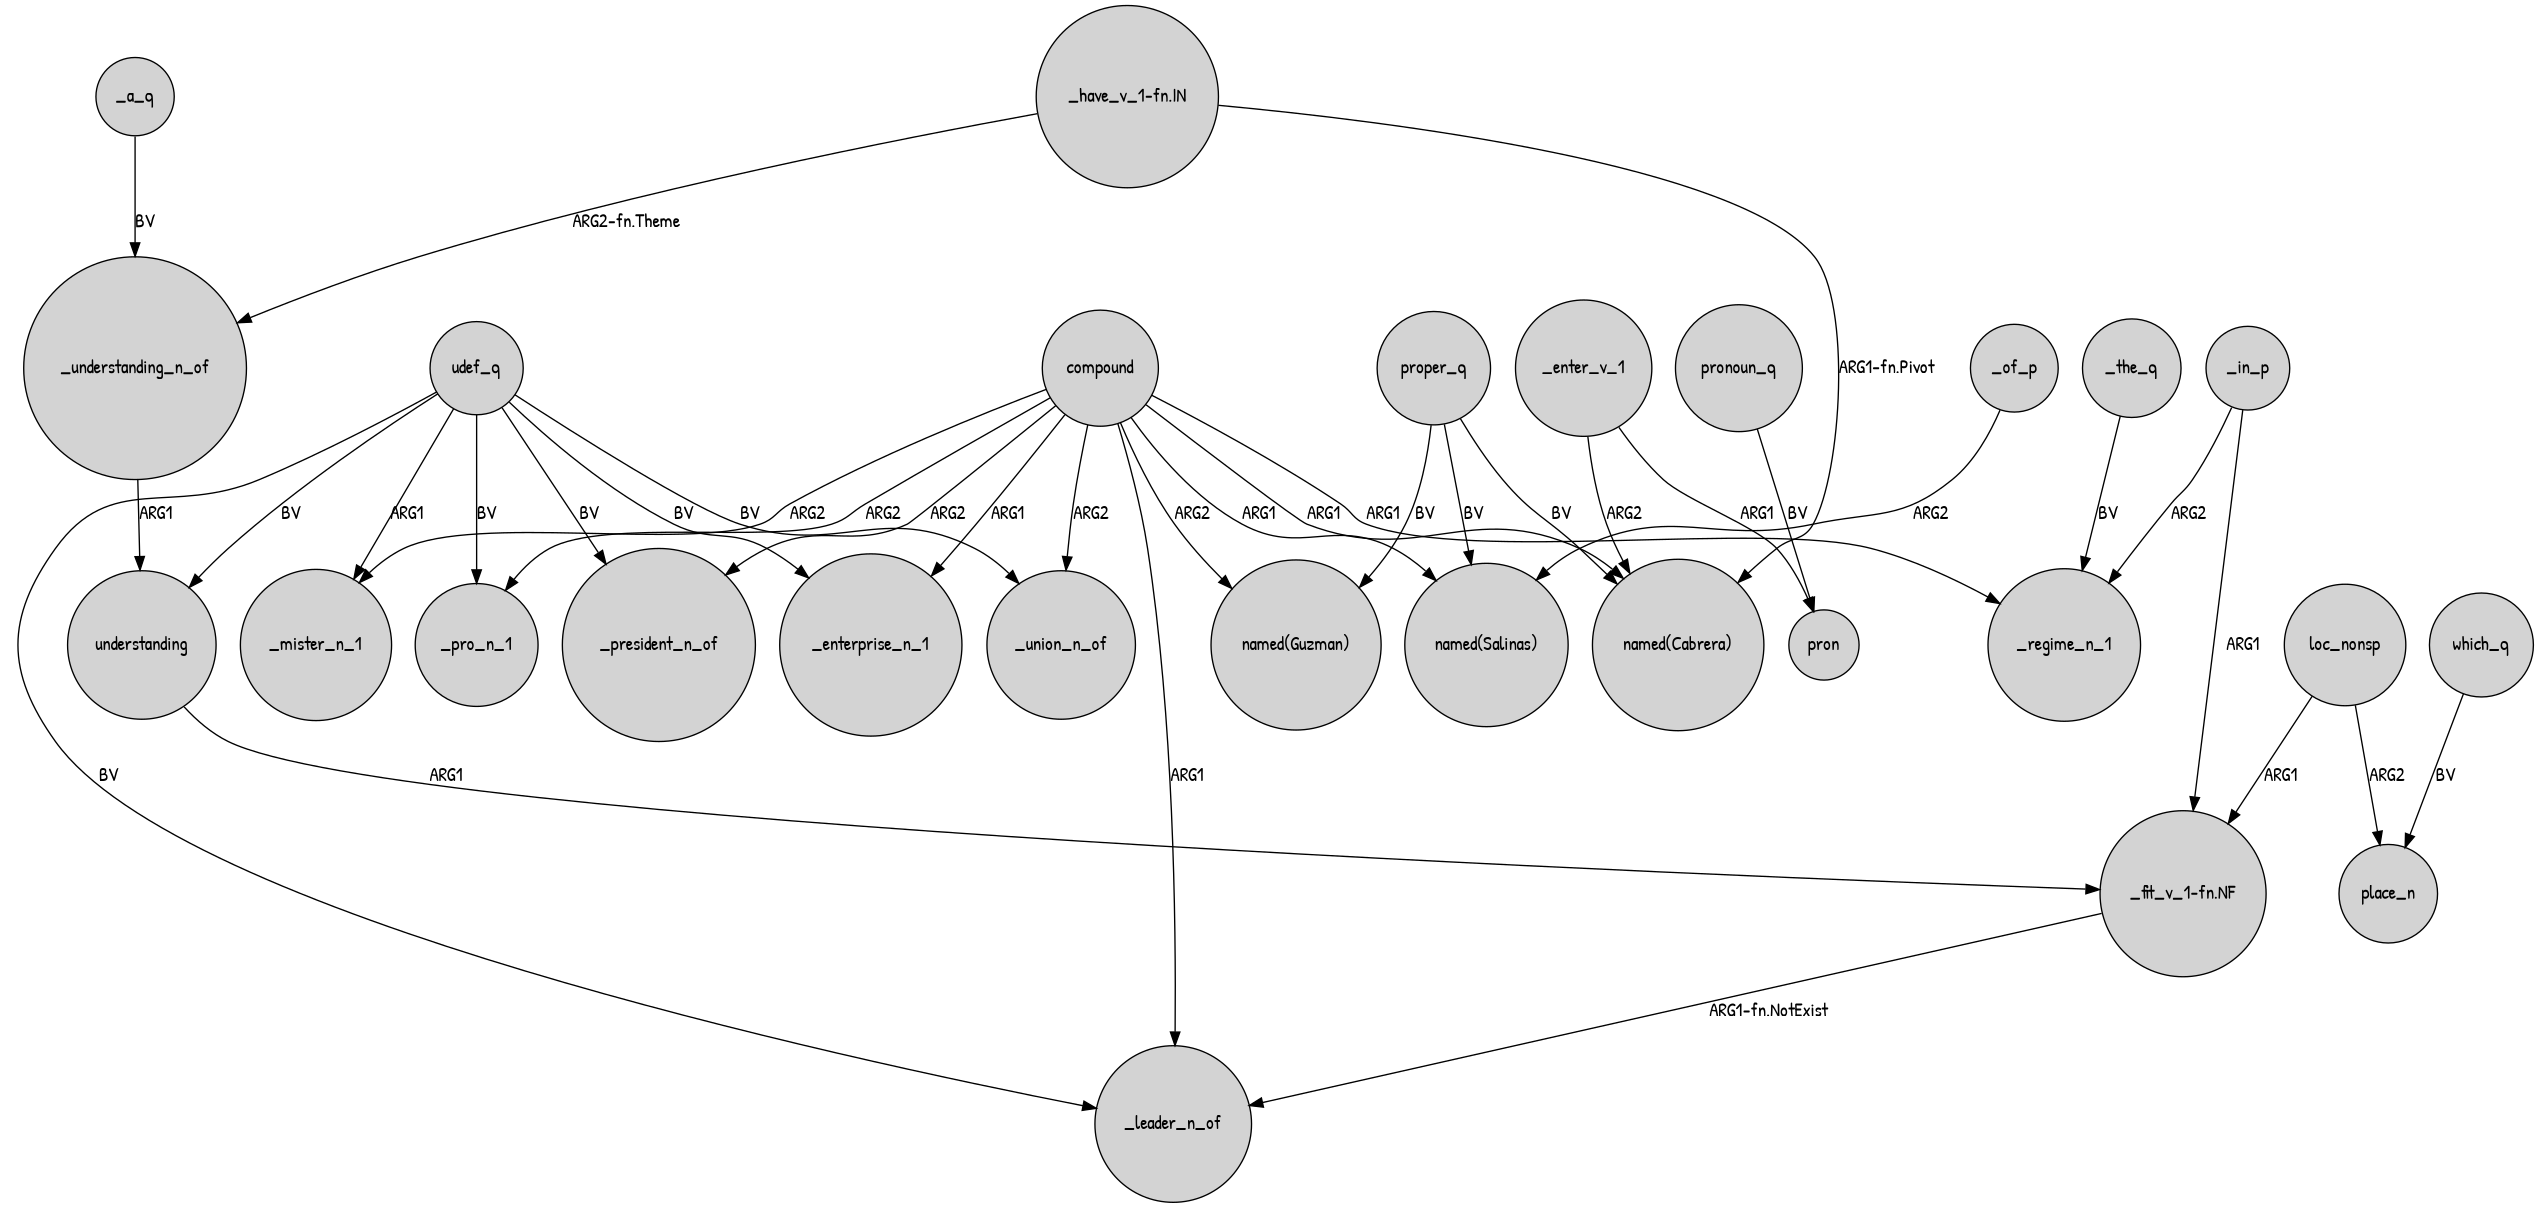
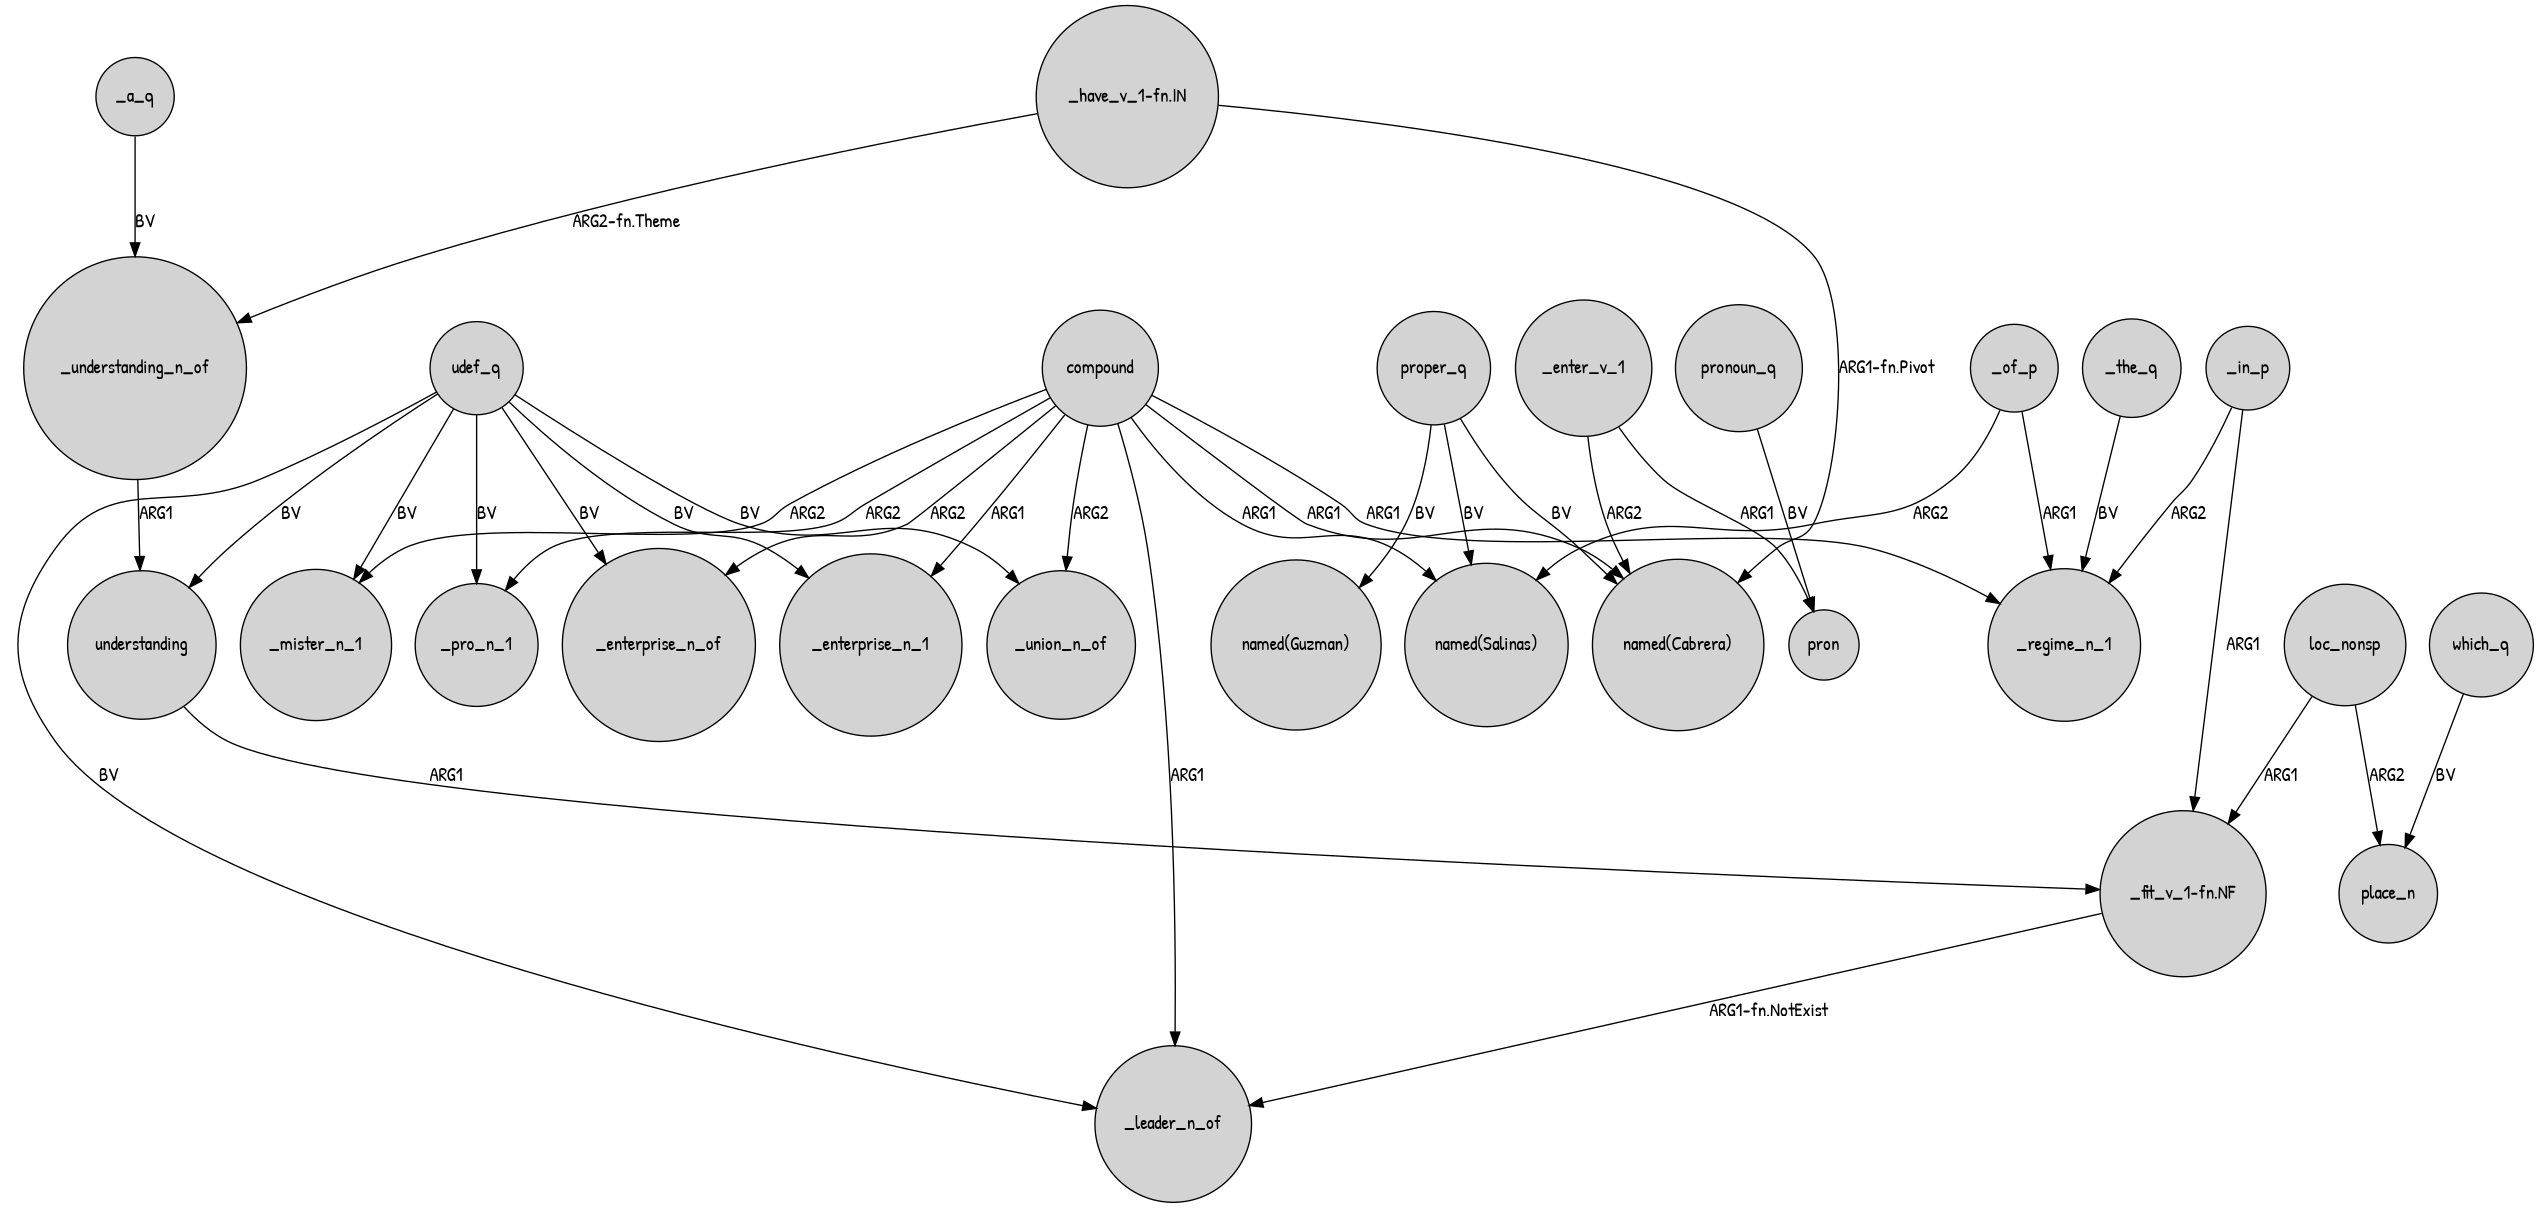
edge "_of_p" -> "_regime_n_1": added, label "ARG1"
edge "compound" -> "named(Guzman)": removed, label "ARG2"
edge "udef_q" -> "_mister_n_1": label "ARG1" -> "BV"
node "_president_n_of": label "_president_n_of" -> "_enterprise_n_of"
